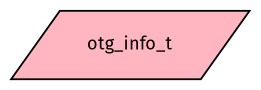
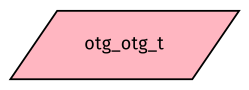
node "otg_info_t": label "otg_info_t" -> "otg_otg_t"
